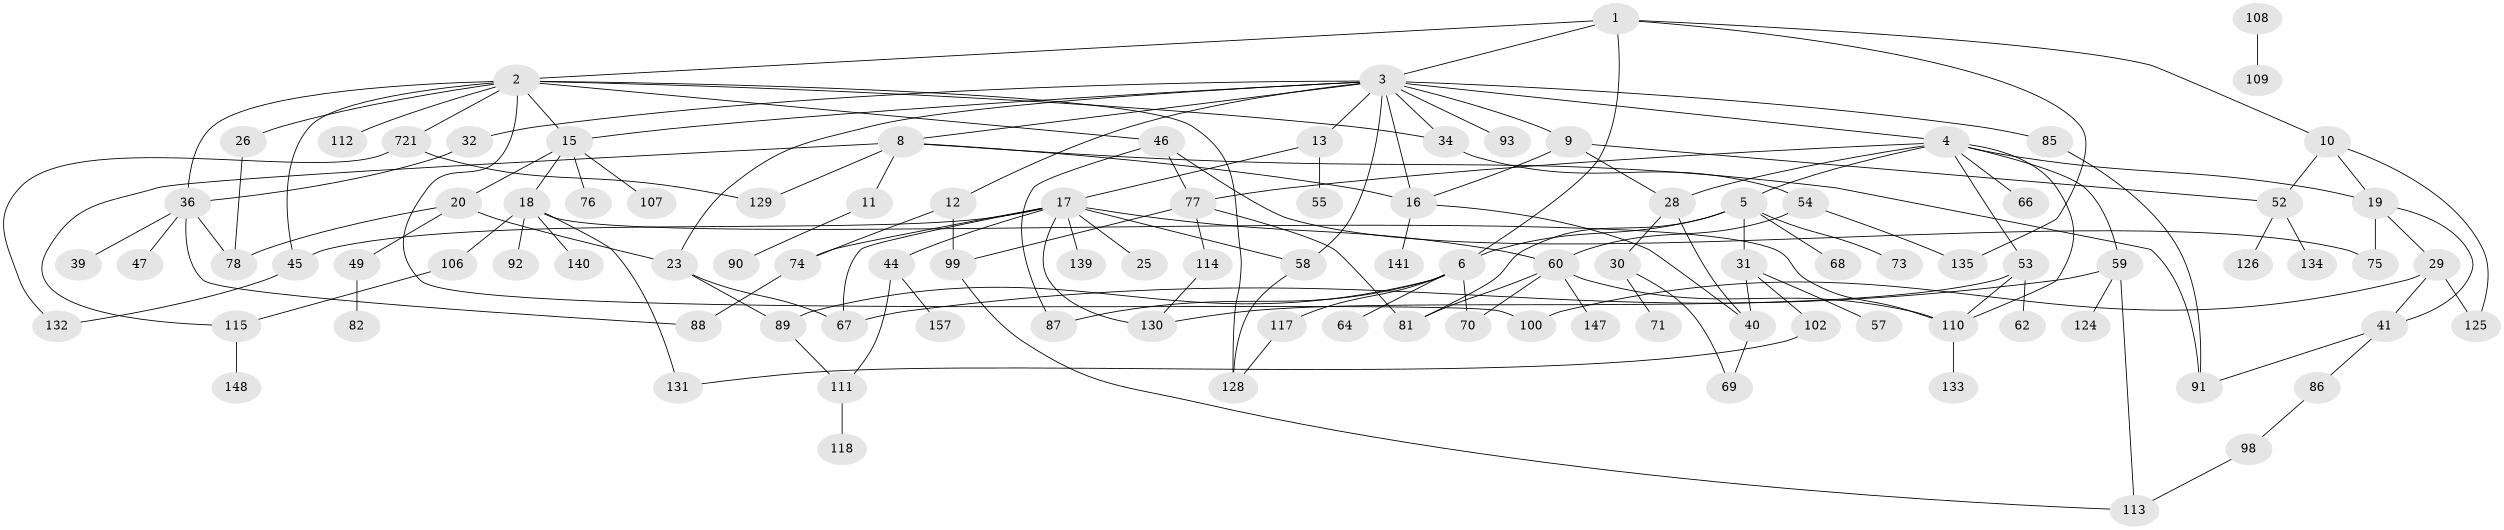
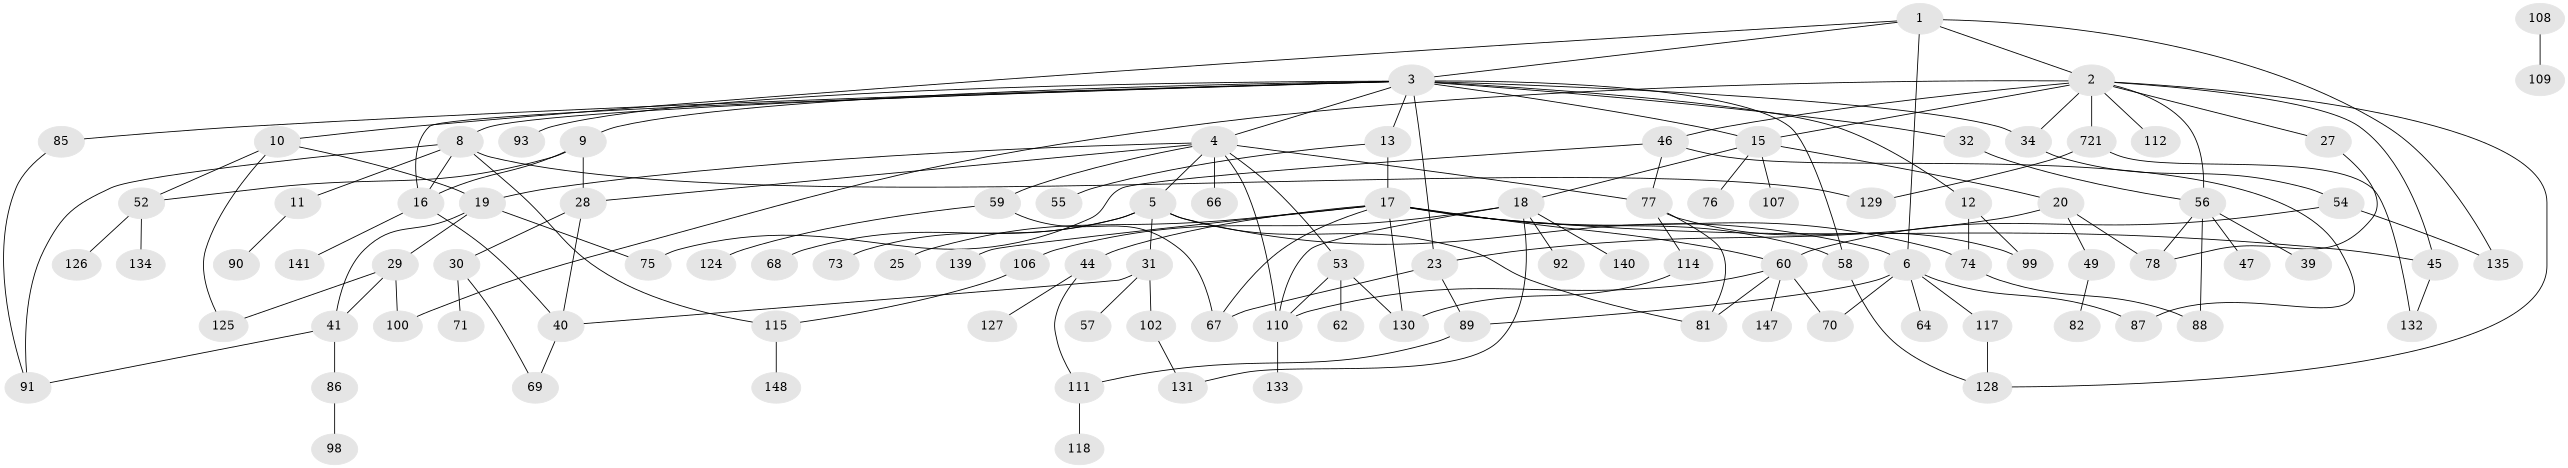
node "26": label "26" -> "27"
node "36": label "36" -> "56"
node "157": label "157" -> "127"
node "113": removed
